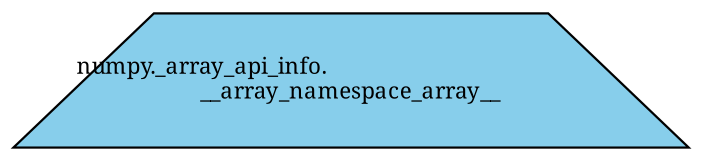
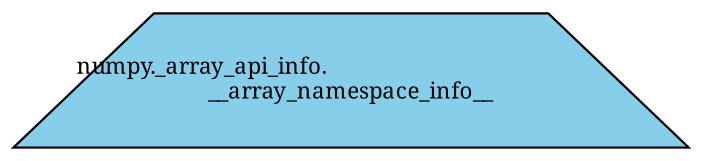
node "numpy._array_api_info. __array_namespace_array__": label "numpy._array_api_info. __array_namespace_array__" -> "numpy._array_api_info. __array_namespace_info__"
